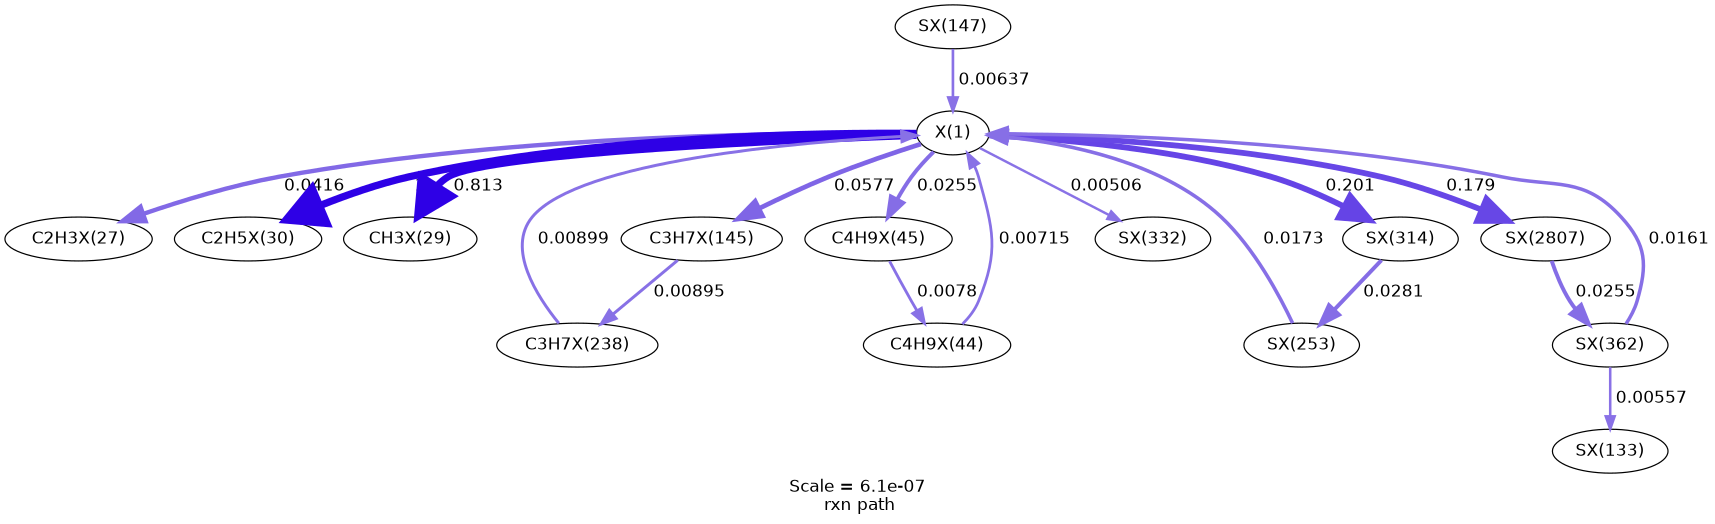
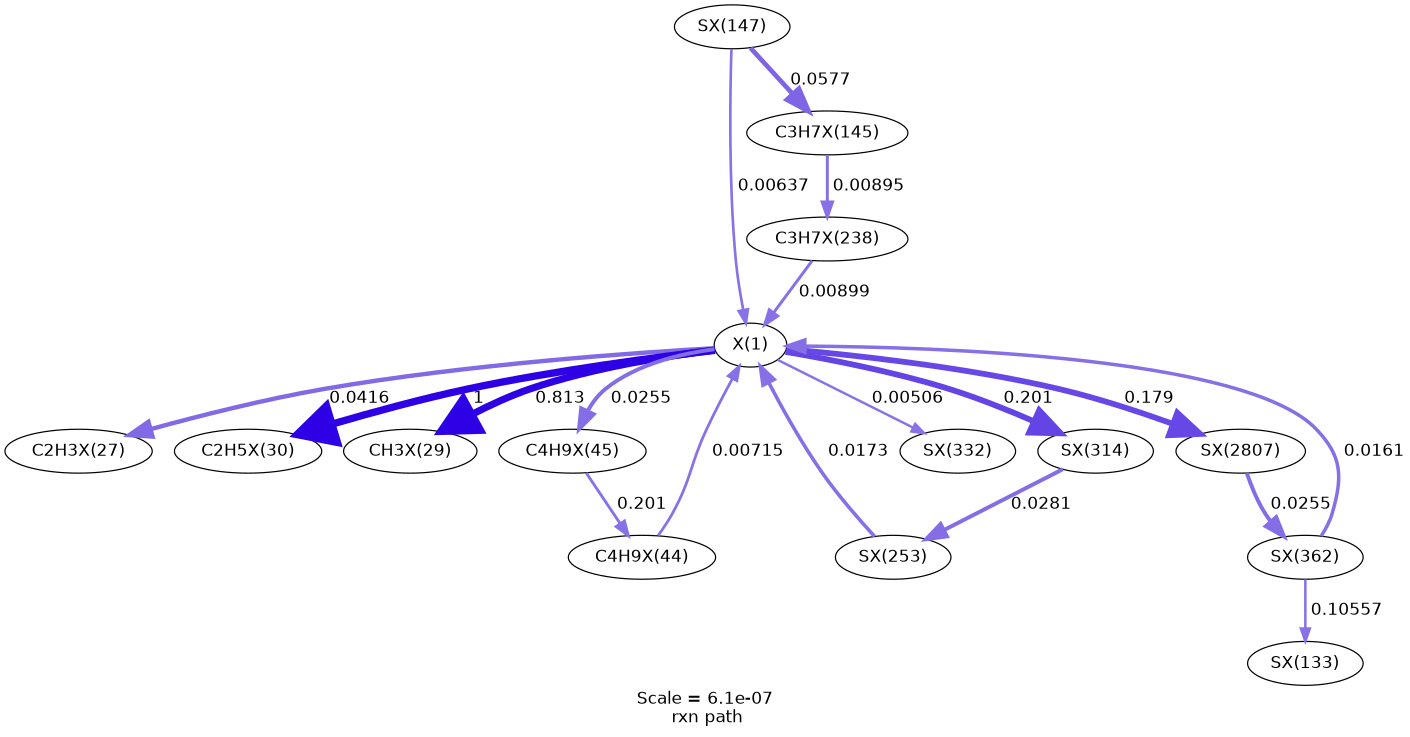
edge "X(1)" -> "C3H7X(145)": now "SX(147)" -> "C3H7X(145)"
edge "C4H9X(45)" -> "C4H9X(44)": label " 0.0078" -> " 0.201"
edge "SX(362)" -> "SX(133)": label " 0.00557" -> " 0.10557"
